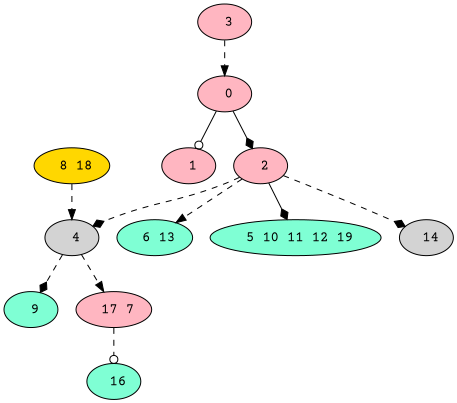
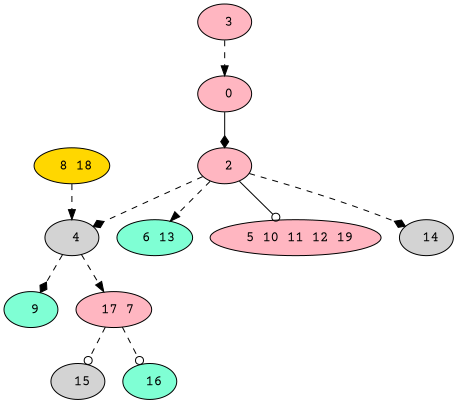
node "1": removed
edge "2" -> "5 10 11 12 19": arrowhead diamond -> odot
node "5 10 11 12 19": fillcolor aquamarine -> lightpink
node "15": added
